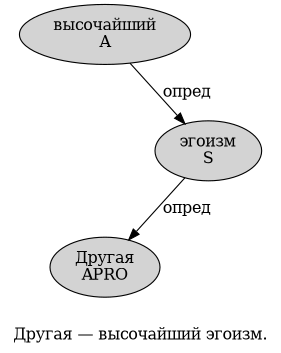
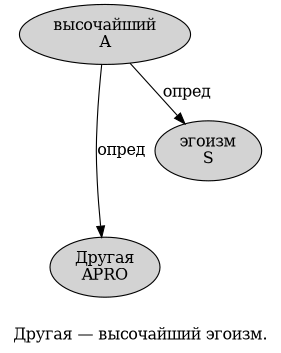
edge "эгоизм S" -> "Другая APRO": now "высочайший A" -> "Другая APRO"
